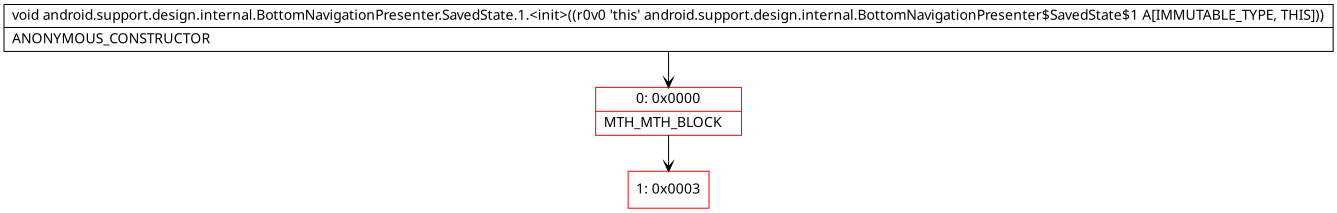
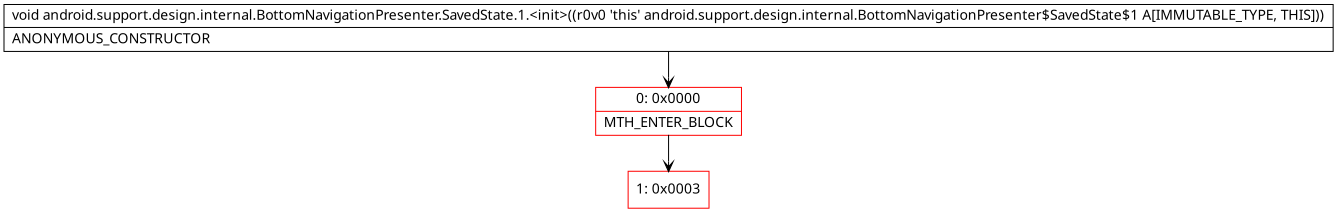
node "0: 0x0000": text "MTH_MTH_BLOCK" -> "MTH_ENTER_BLOCK"
